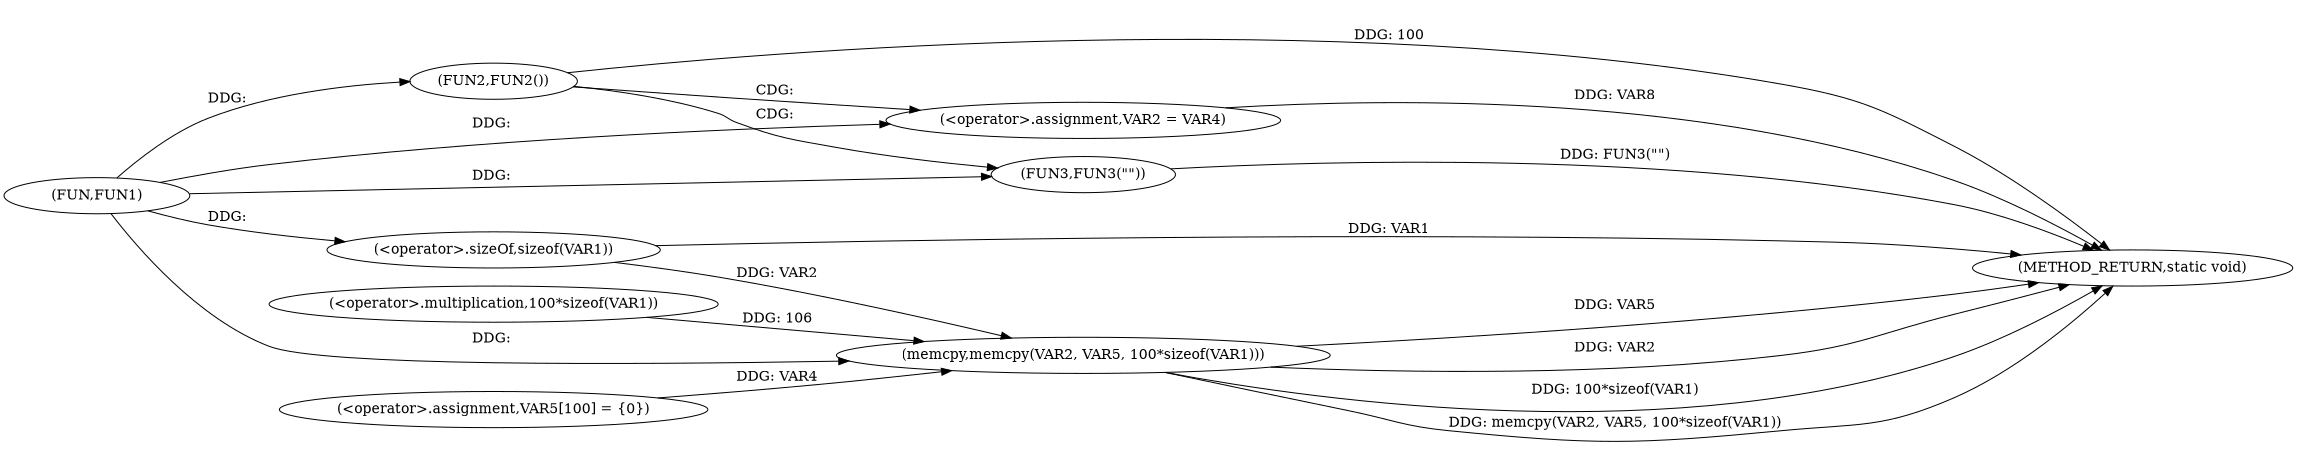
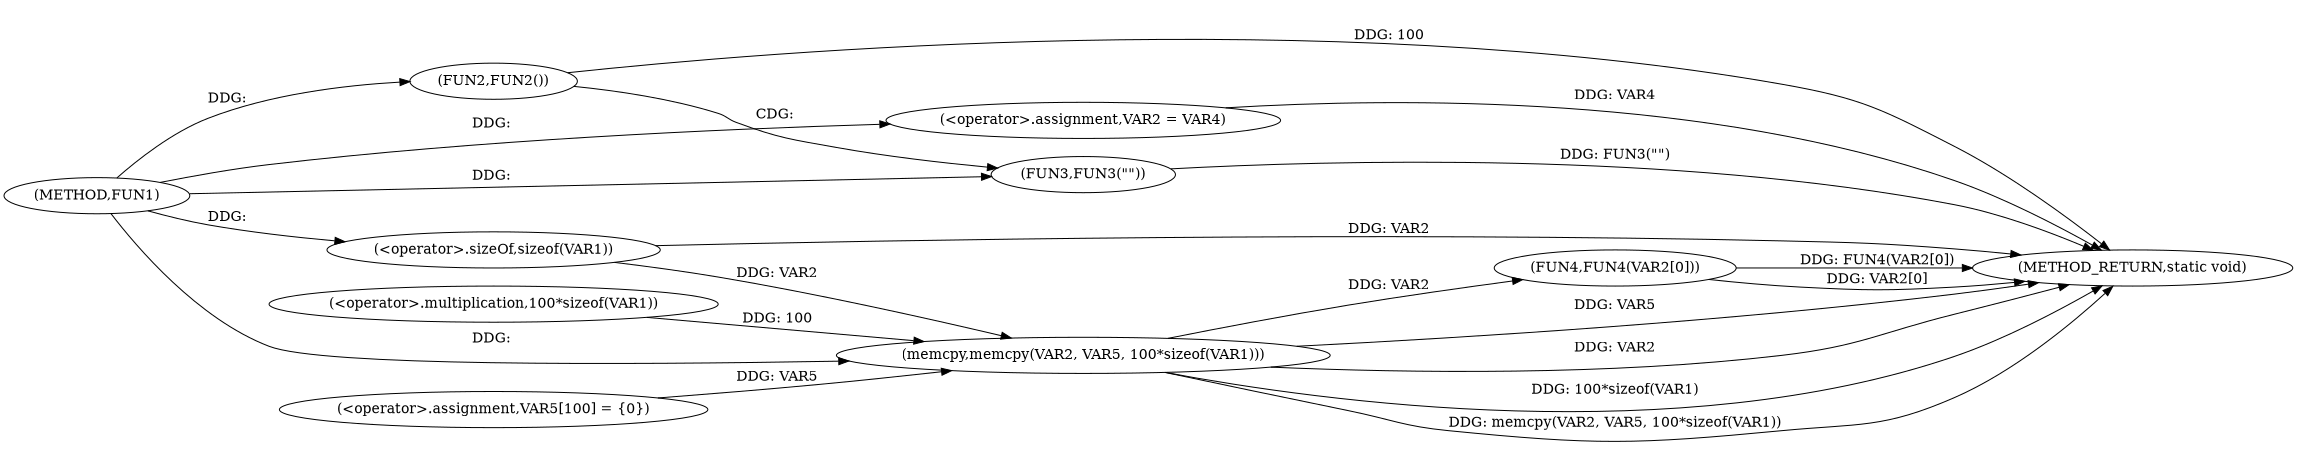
edge "(<operator>.assignment,VAR2 = VAR4)" -> "(METHOD_RETURN,static void)": label "DDG: VAR8" -> "DDG: VAR4"
edge "(FUN2,FUN2())" -> "(<operator>.assignment,VAR2 = VAR4)": removed, label "CDG:"
node "(FUN,FUN1)": label "(FUN,FUN1)" -> "(METHOD,FUN1)"
edge "(<operator>.sizeOf,sizeof(VAR1))" -> "(METHOD_RETURN,static void)": label "DDG: VAR1" -> "DDG: VAR2"
node "(FUN4,FUN4(VAR2[0]))": added
edge "(<operator>.multiplication,100*sizeof(VAR1))" -> "(memcpy,memcpy(VAR2, VAR5, 100*sizeof(VAR1)))": label "DDG: 106" -> "DDG: 100"
edge "(<operator>.assignment,VAR5[100] = {0})" -> "(memcpy,memcpy(VAR2, VAR5, 100*sizeof(VAR1)))": label "DDG: VAR4" -> "DDG: VAR5"
